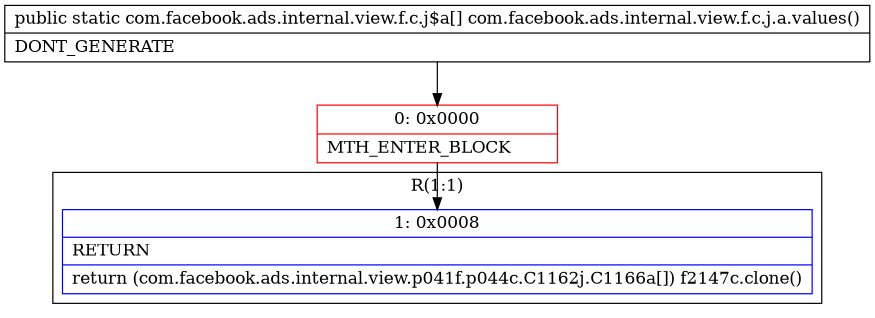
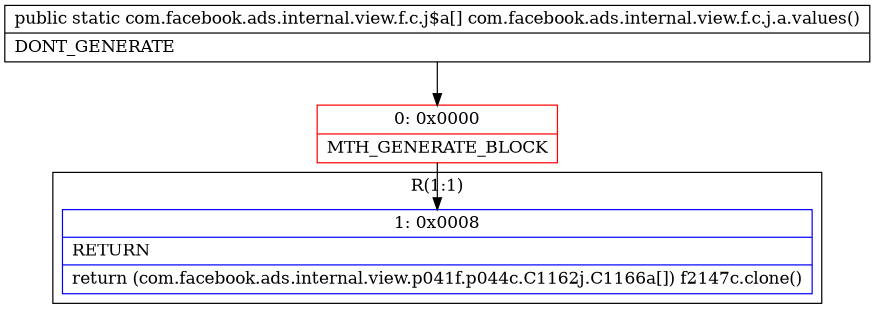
node "0: 0x0000": text "MTH_ENTER_BLOCK" -> "MTH_GENERATE_BLOCK"
